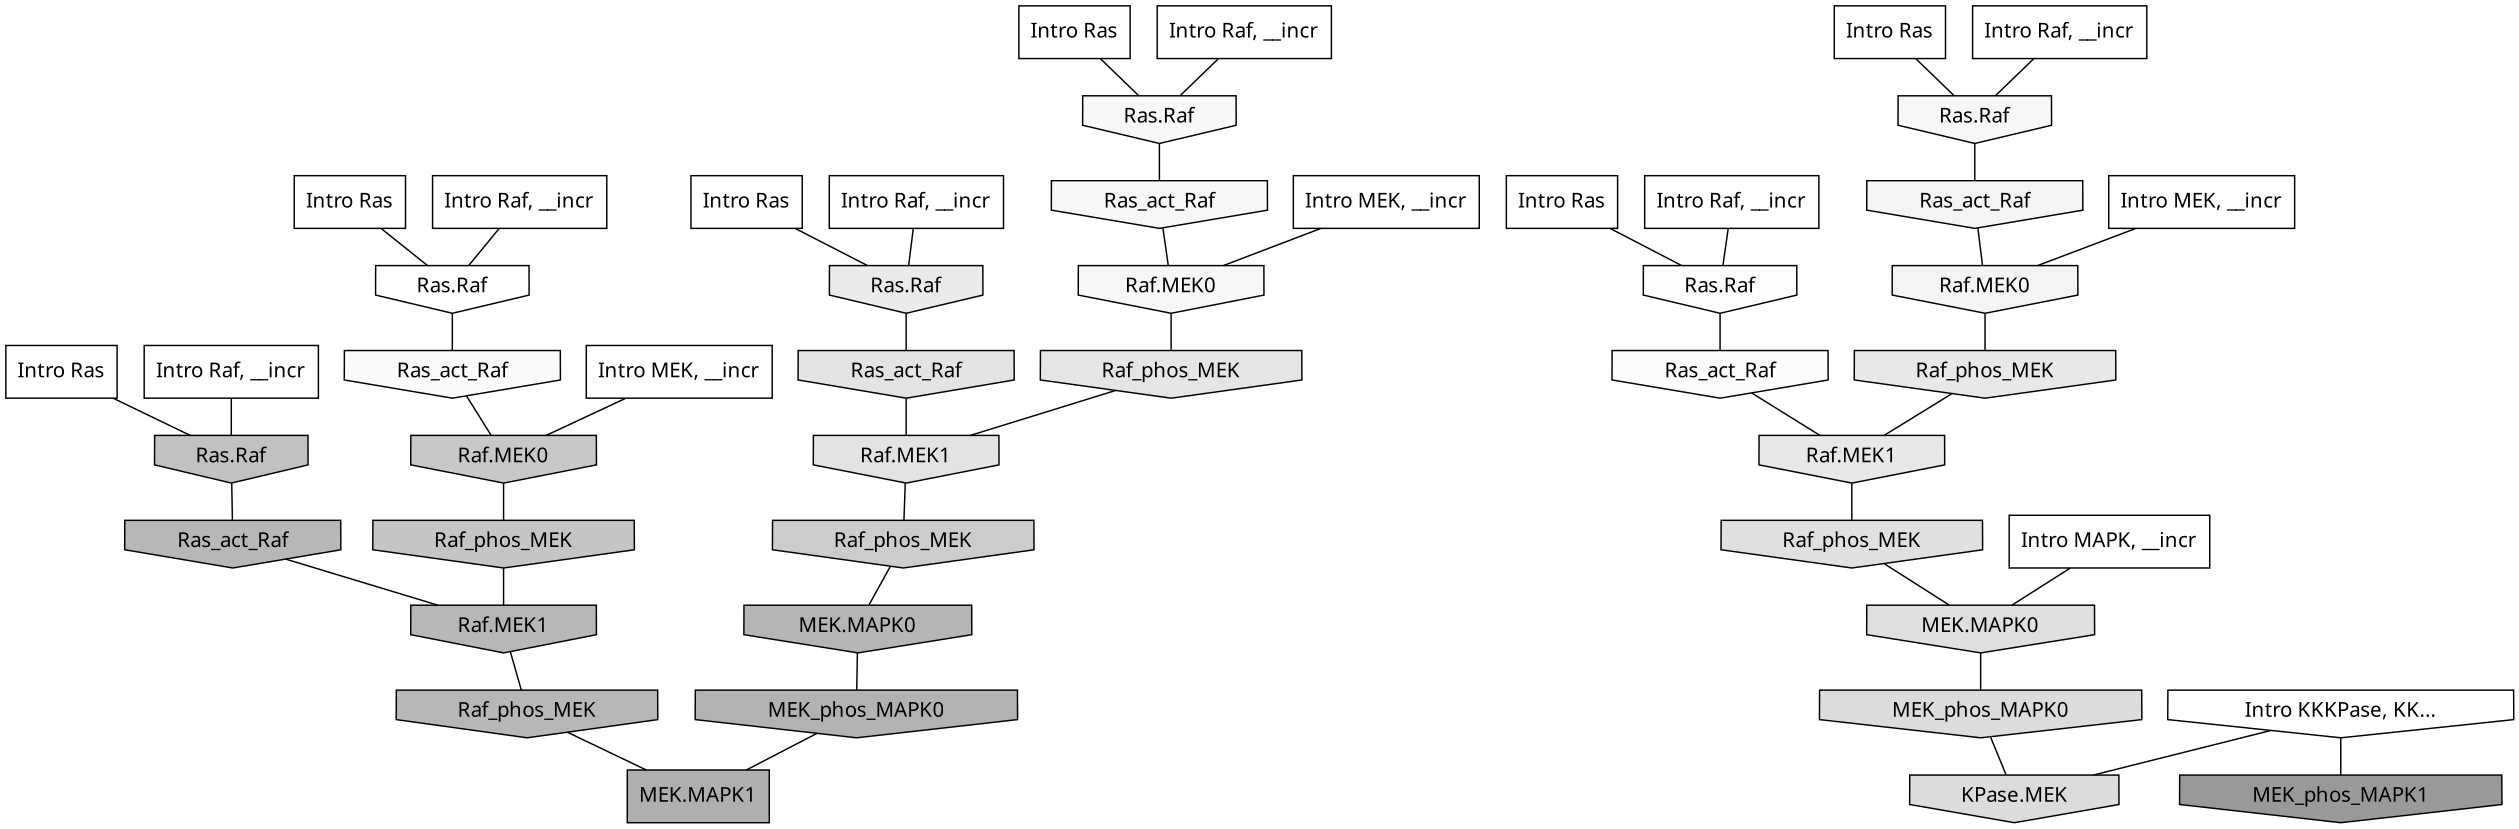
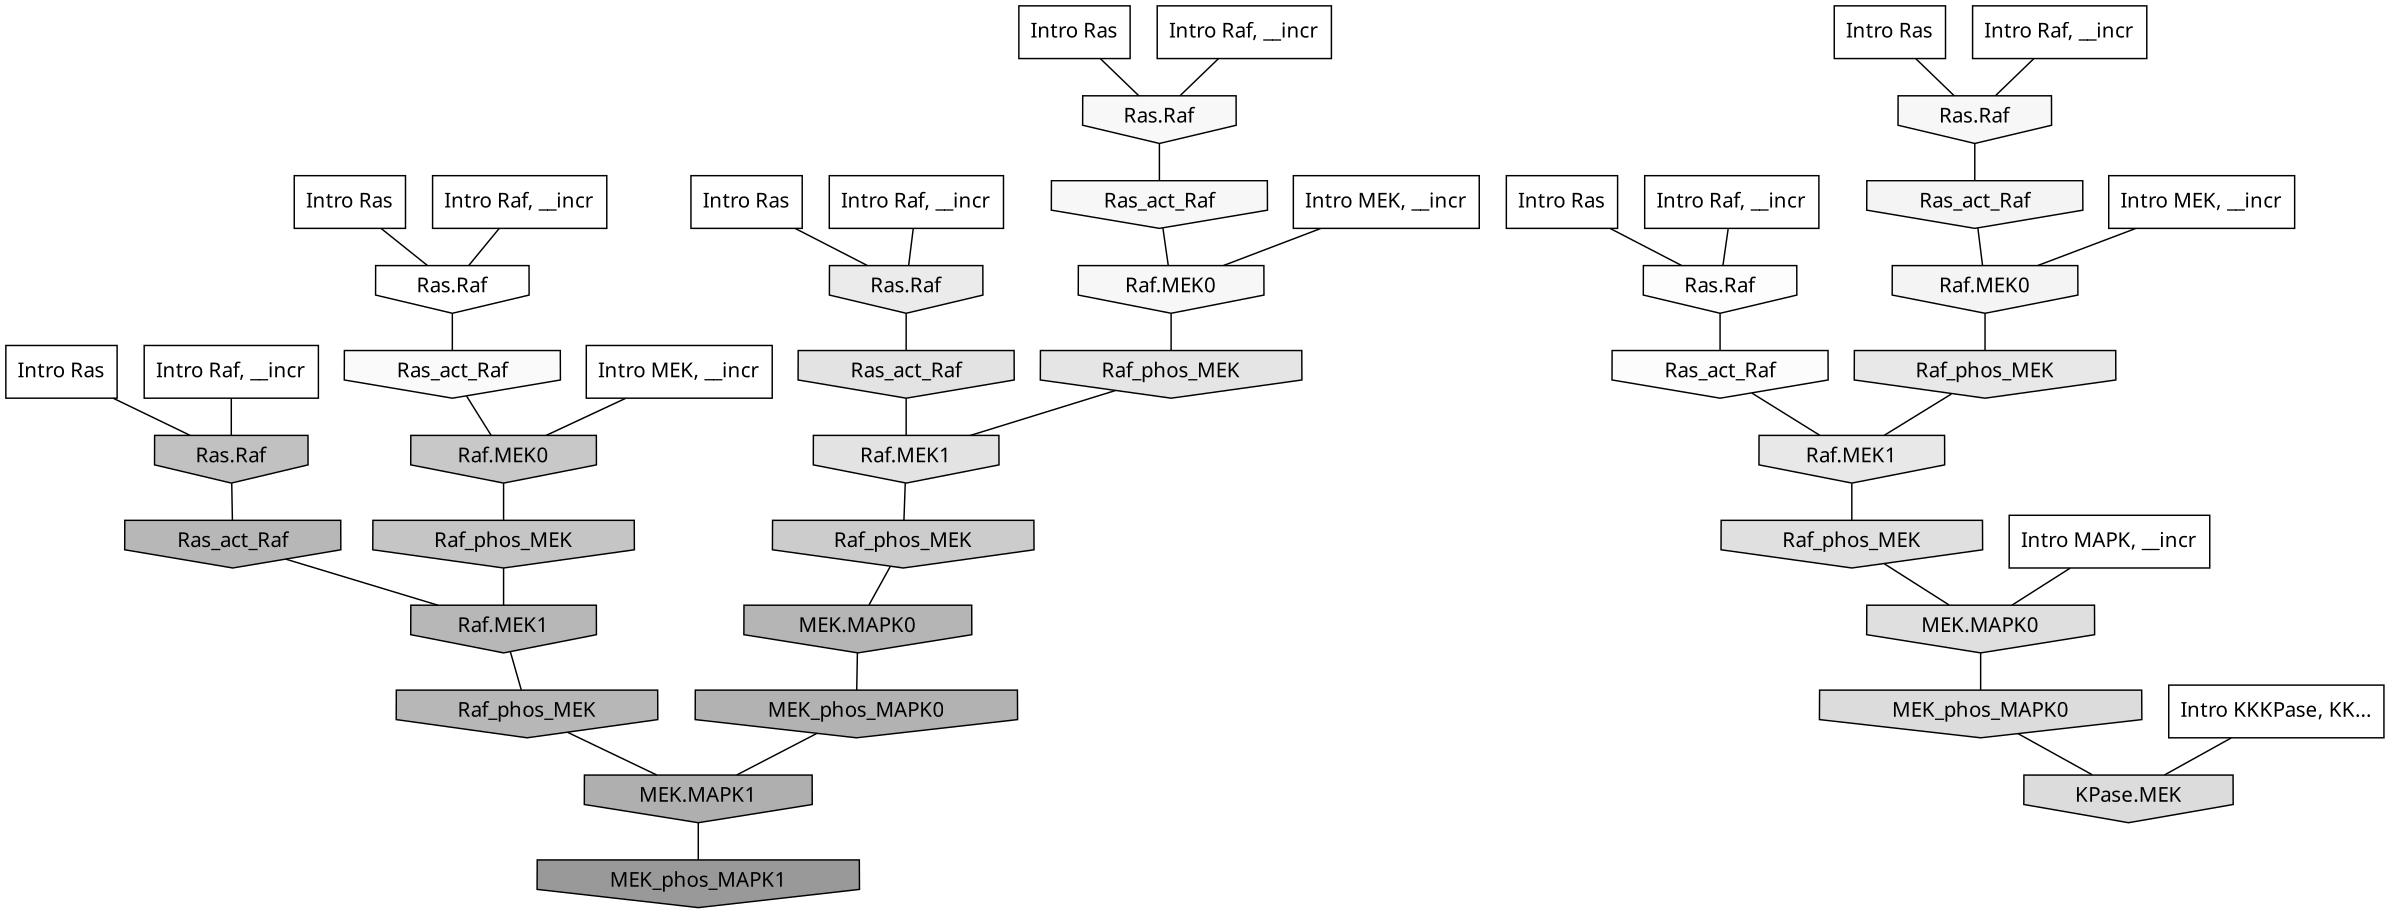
node "Intro KKKPase, KK...": shape invhouse -> box
edge "Intro KKKPase, KK..." -- "MEK_phos_MAPK1": now "MEK.MAPK1" -- "MEK_phos_MAPK1"
node "MEK.MAPK1": shape box -> invhouse
